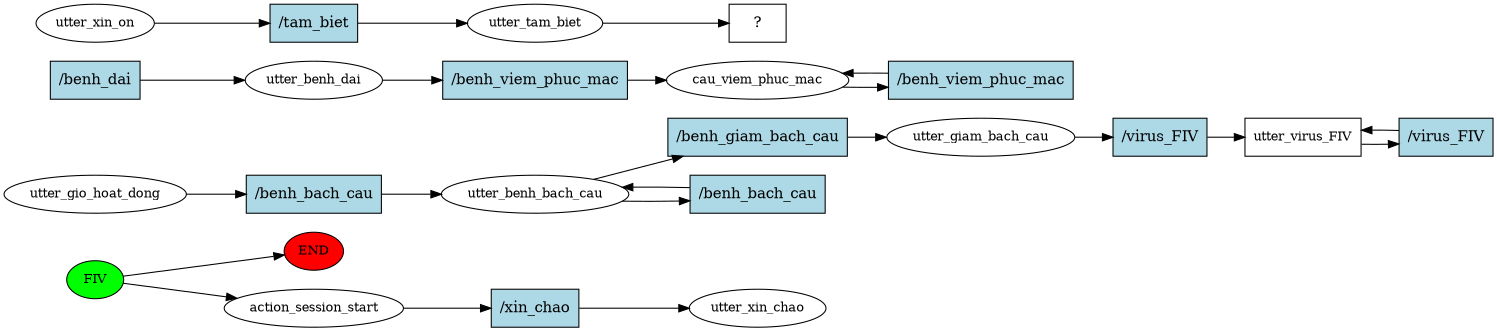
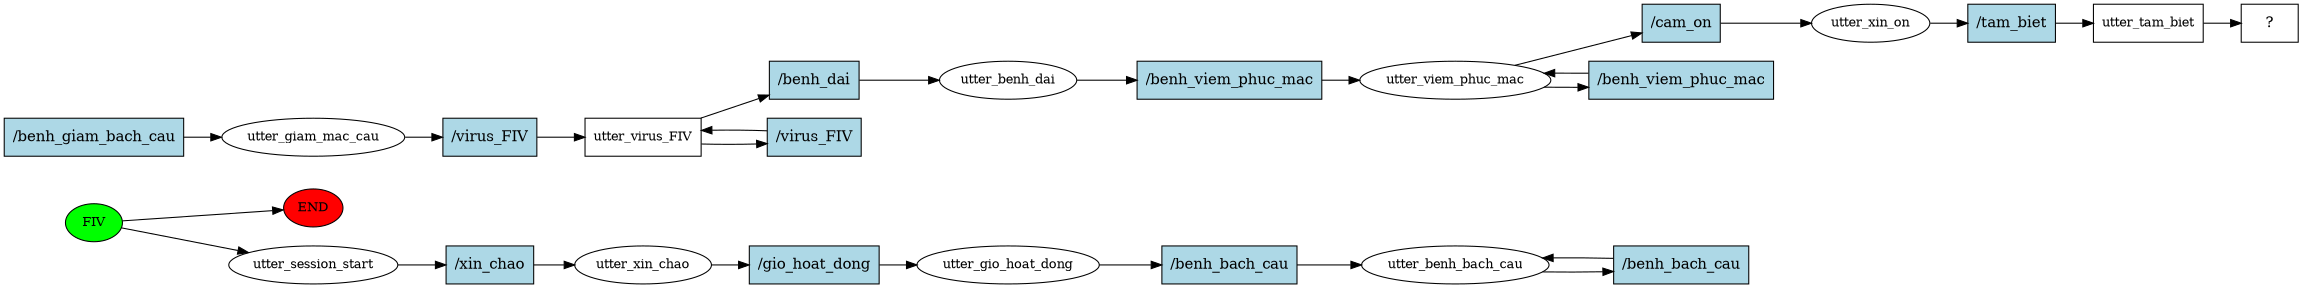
node "utter_tam_biet": shape ellipse -> box
node "/cam_on": added
node "cau_viem_phuc_mac": label "cau_viem_phuc_mac" -> "utter_viem_phuc_mac"
edge "utter_virus_FIV" -> "/benh_dai": added
node "utter_giam_bach_cau": label "utter_giam_bach_cau" -> "utter_giam_mac_cau"
edge "utter_benh_bach_cau" -> "/benh_giam_bach_cau": removed
node "/gio_hoat_dong": added
node "action_session_start": label "action_session_start" -> "utter_session_start"
